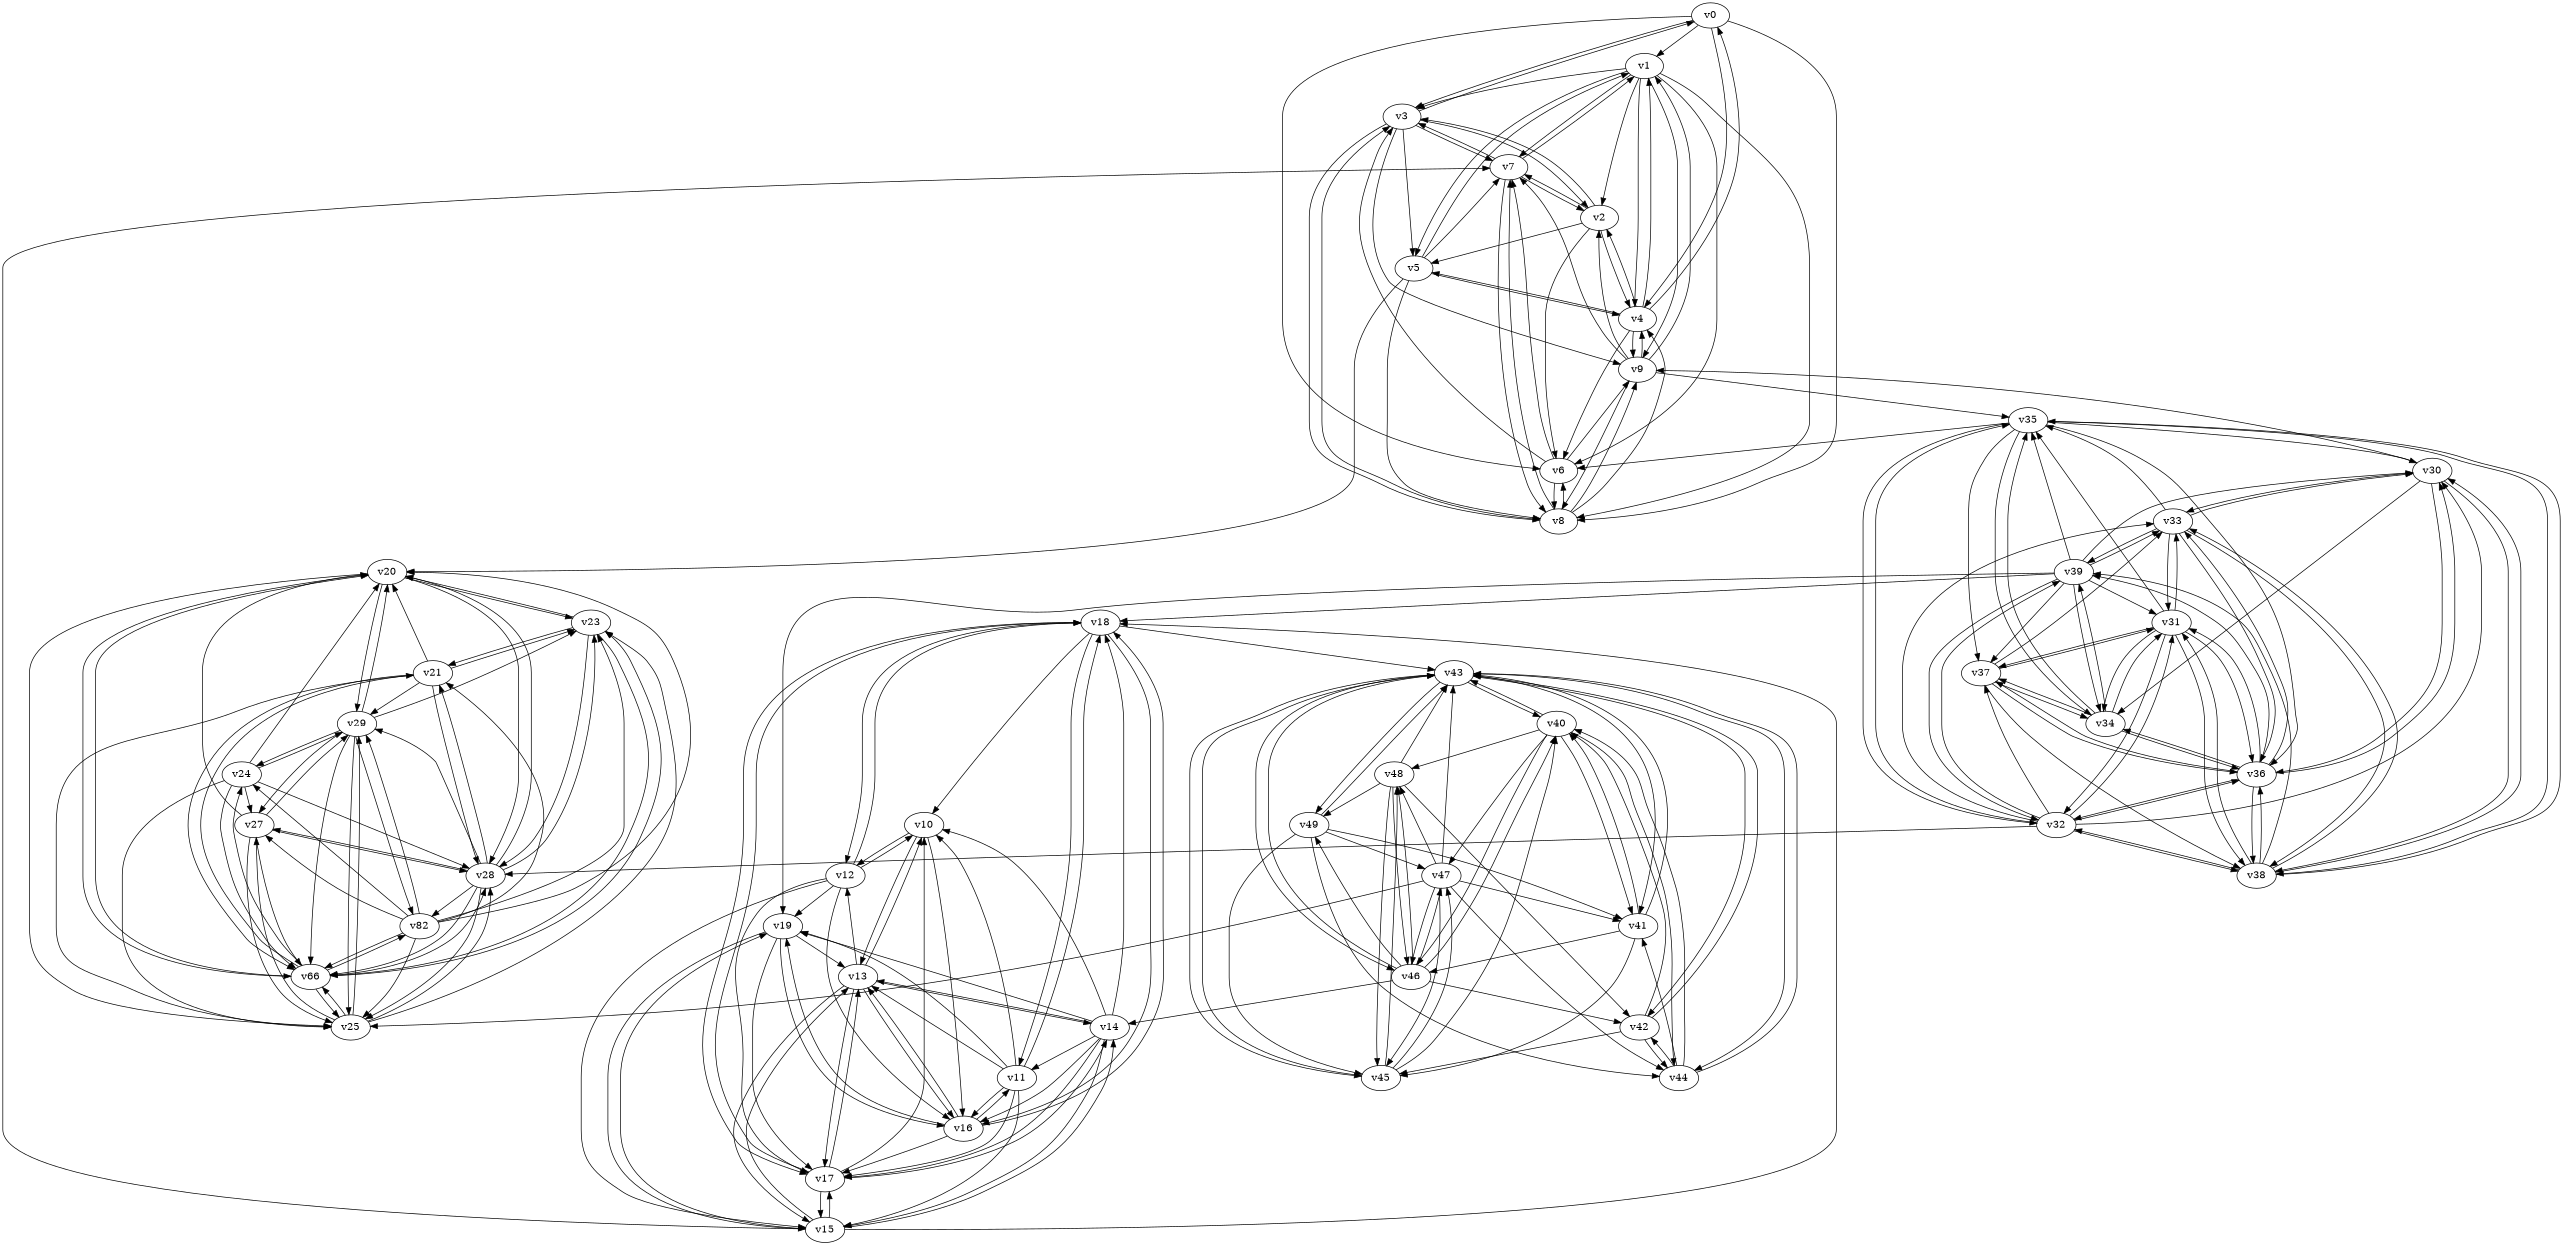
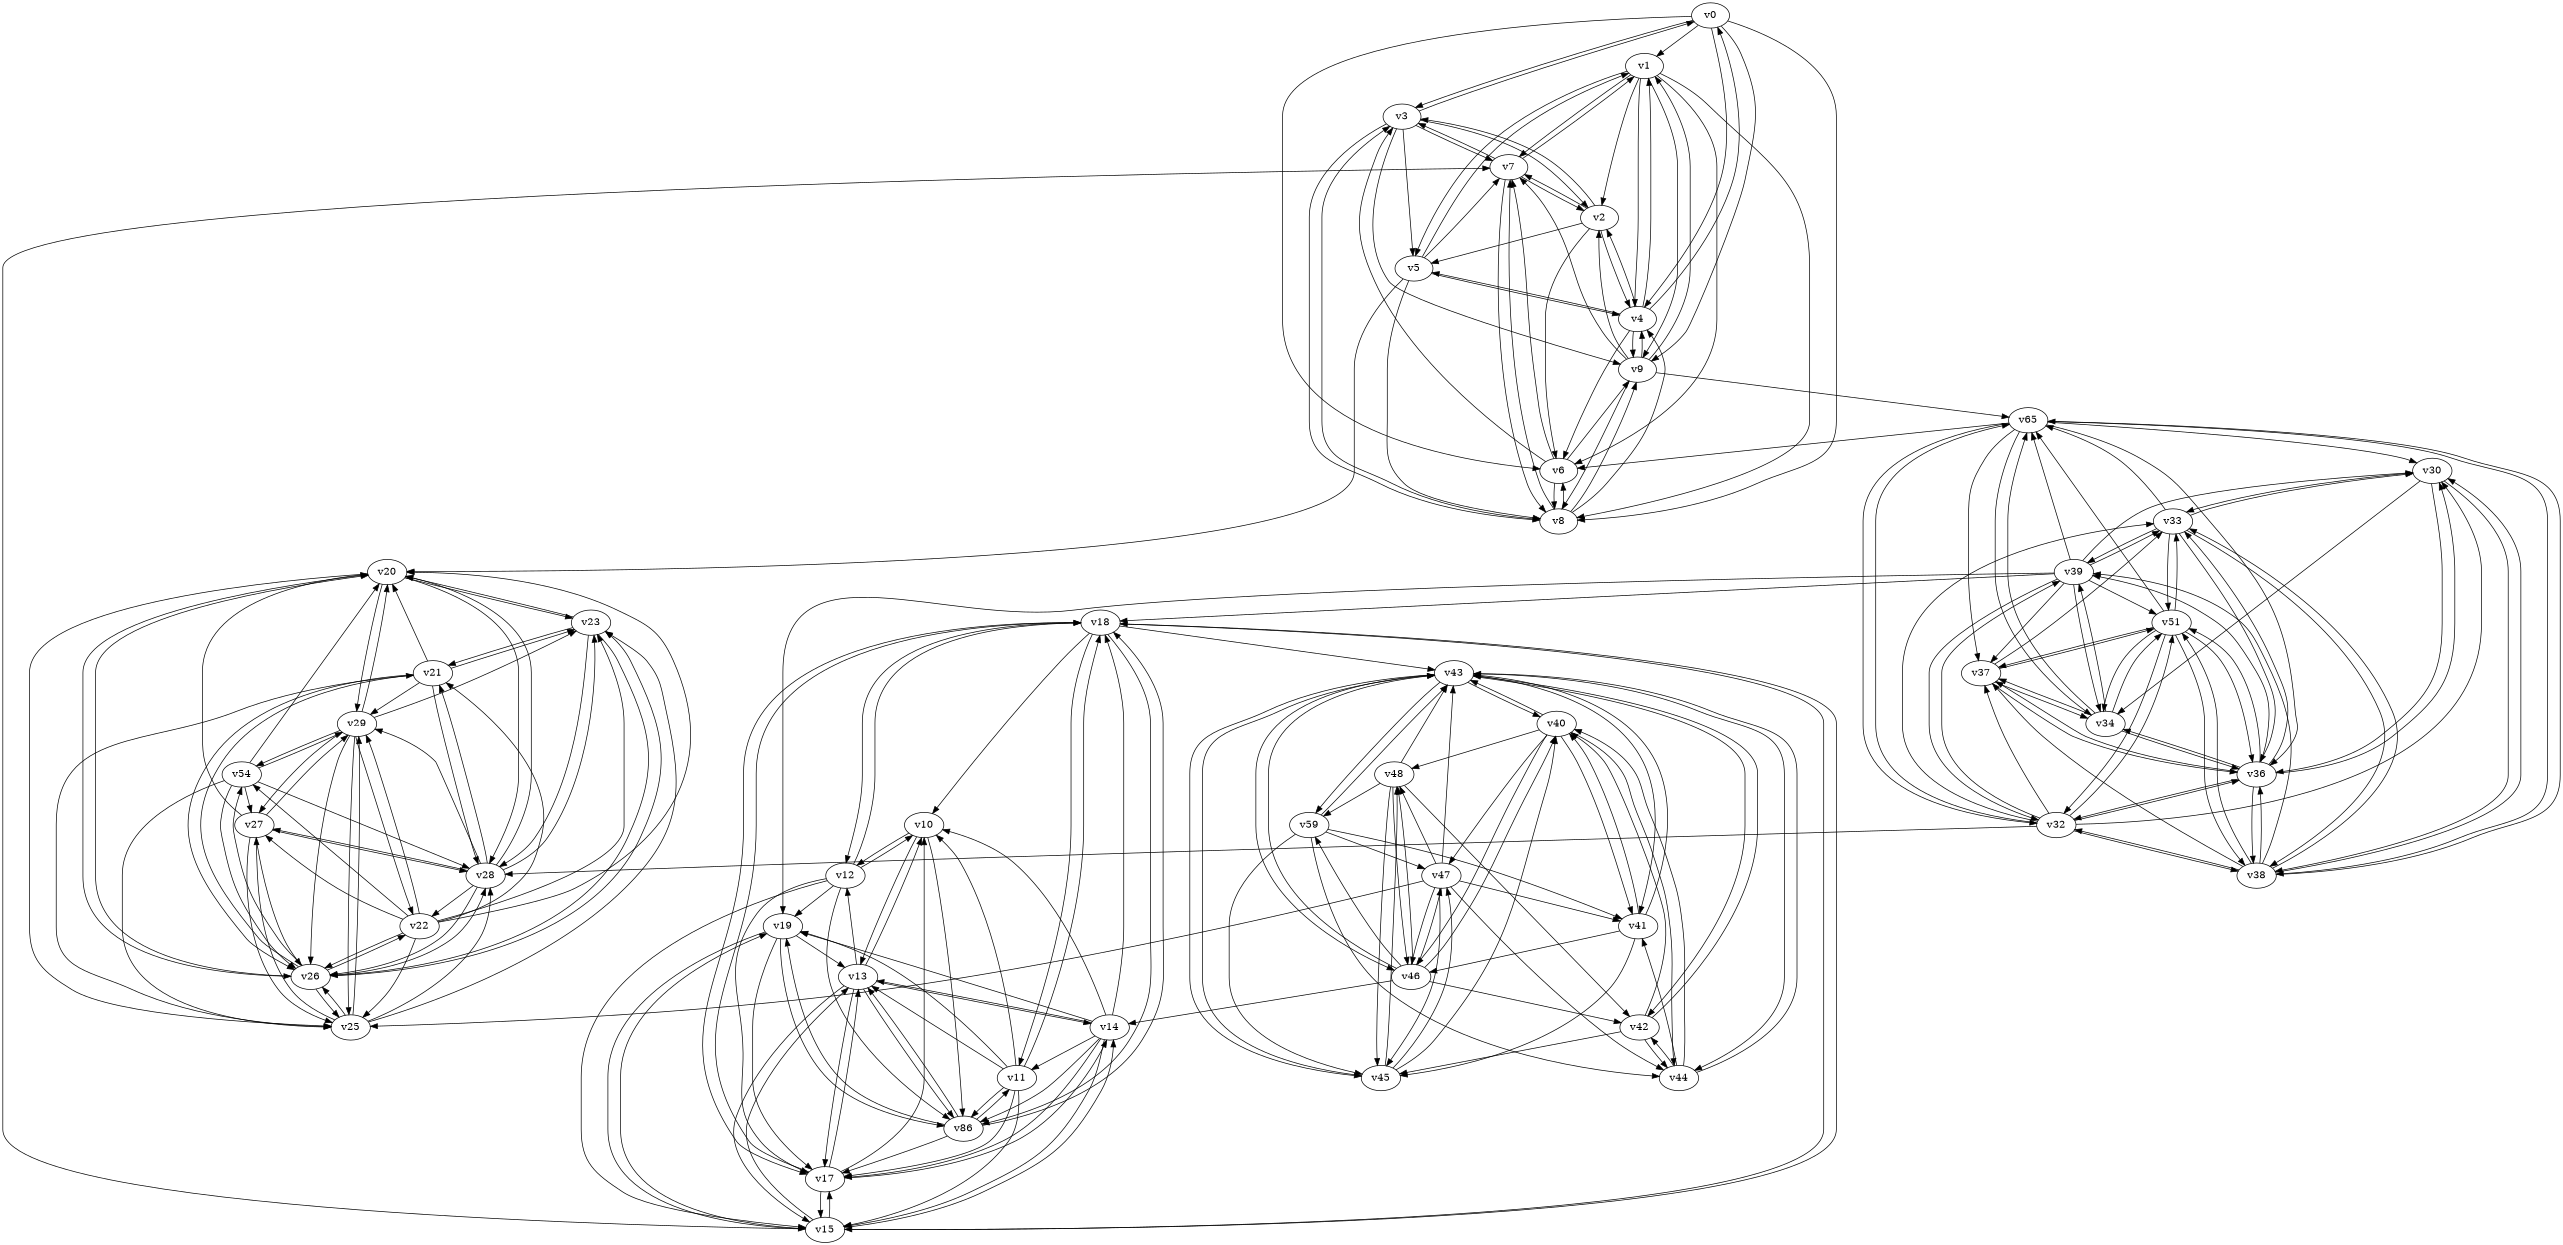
edge "v1" -> "v3": removed
edge "v30" -> "v9": now "v0" -> "v9"
node "v35": label "v35" -> "v65"
node "v31": label "v31" -> "v51"
node "v24": label "v24" -> "v54"
edge "v37" -> "v38": reversed
node "v49": label "v49" -> "v59"
node "v82": label "v82" -> "v22"
edge "v28" -> "v25": removed
node "v66": label "v66" -> "v26"
edge "v18" -> "v15": added
node "v16": label "v16" -> "v86"
